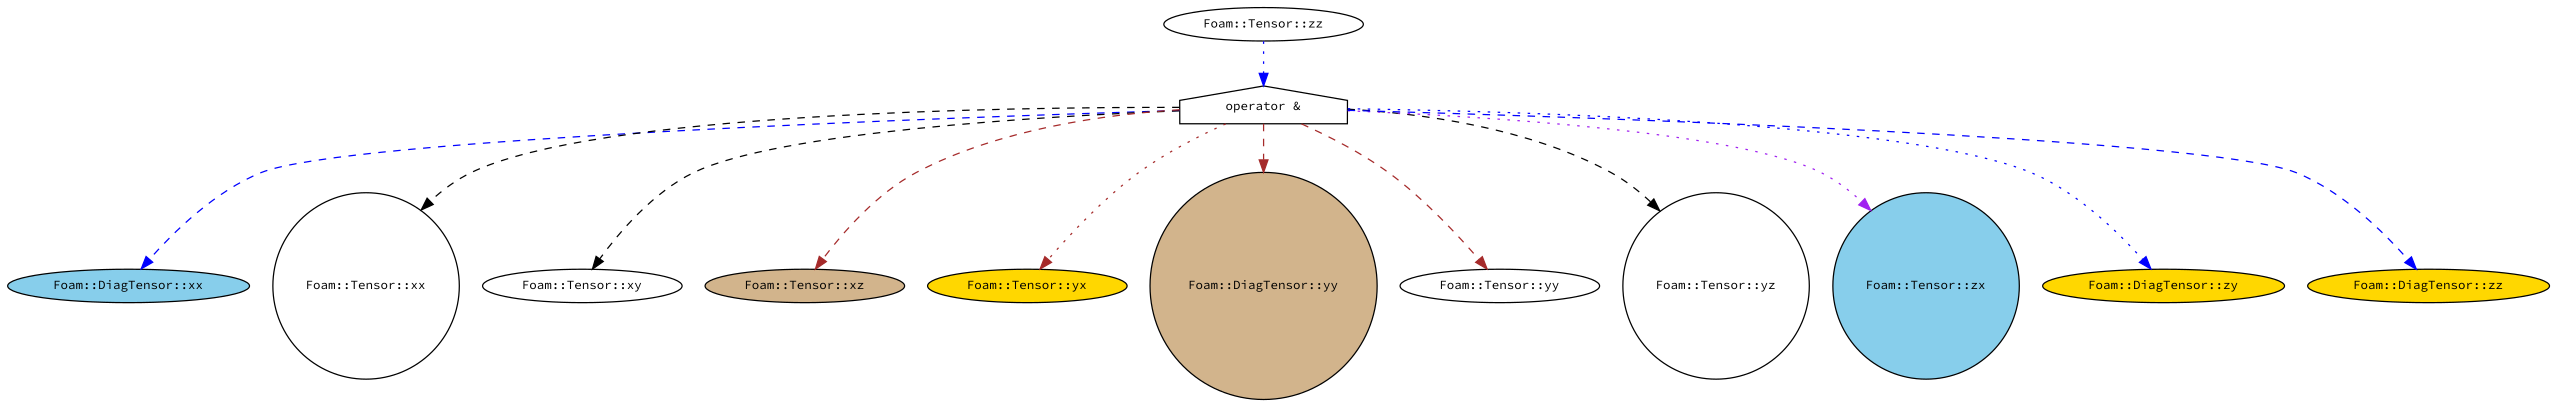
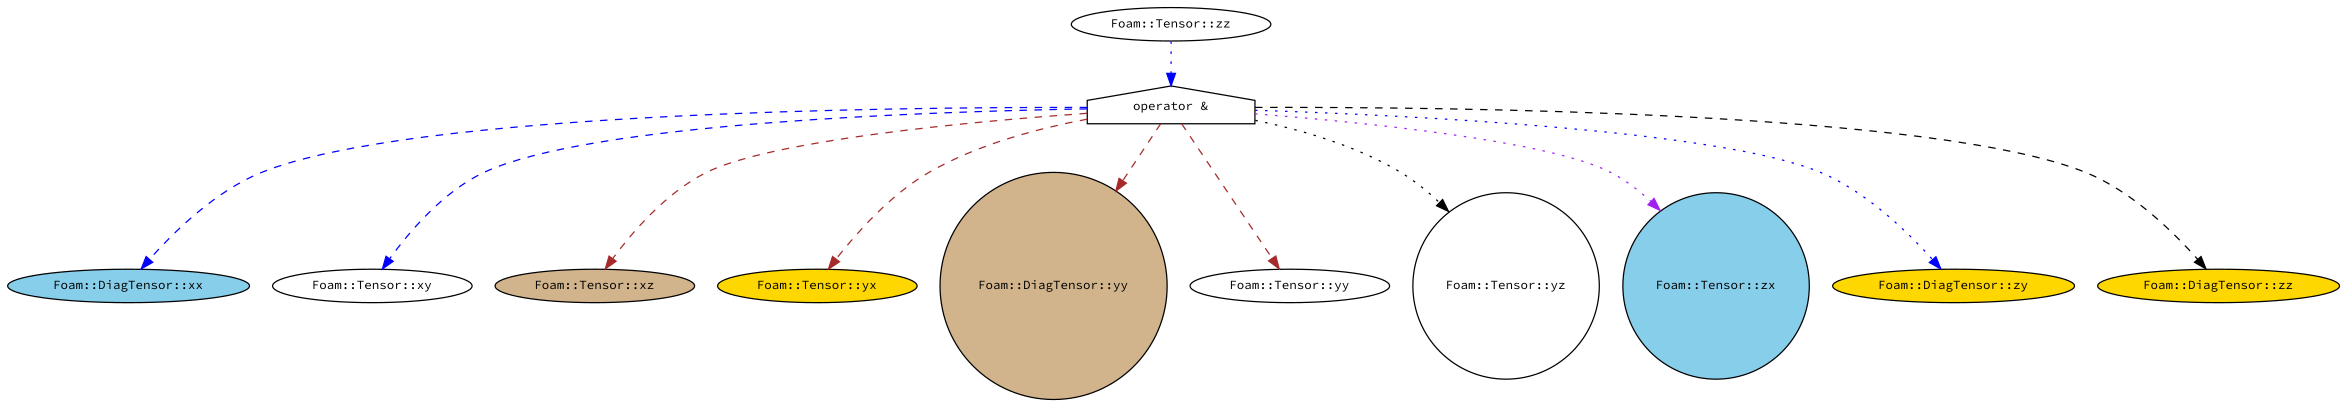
edge "operator &" -> "Foam::DiagTensor::zz": color blue -> black
edge "operator &" -> "Foam::Tensor::yz": style dashed -> dotted
edge "operator &" -> "Foam::Tensor::xy": color black -> blue
edge "operator &" -> "Foam::Tensor::yx": style dotted -> dashed
node "Foam::Tensor::xx": removed
